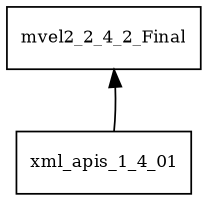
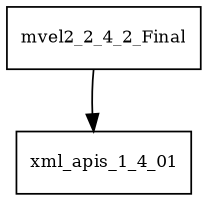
edge "xml_apis_1_4_01" -> "mvel2_2_4_2_Final": reversed
